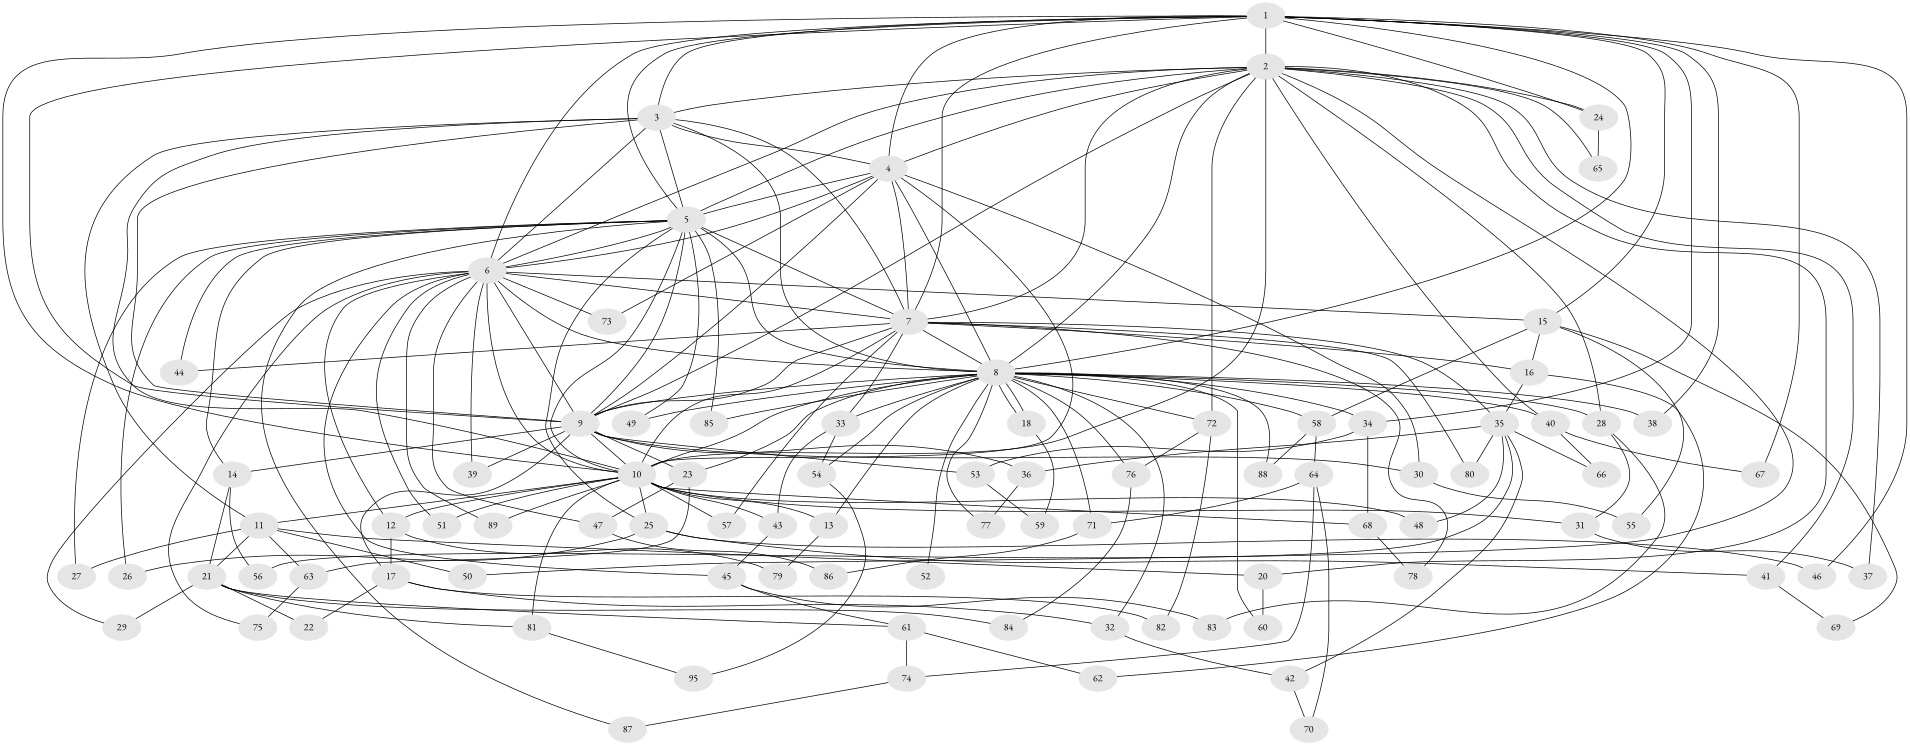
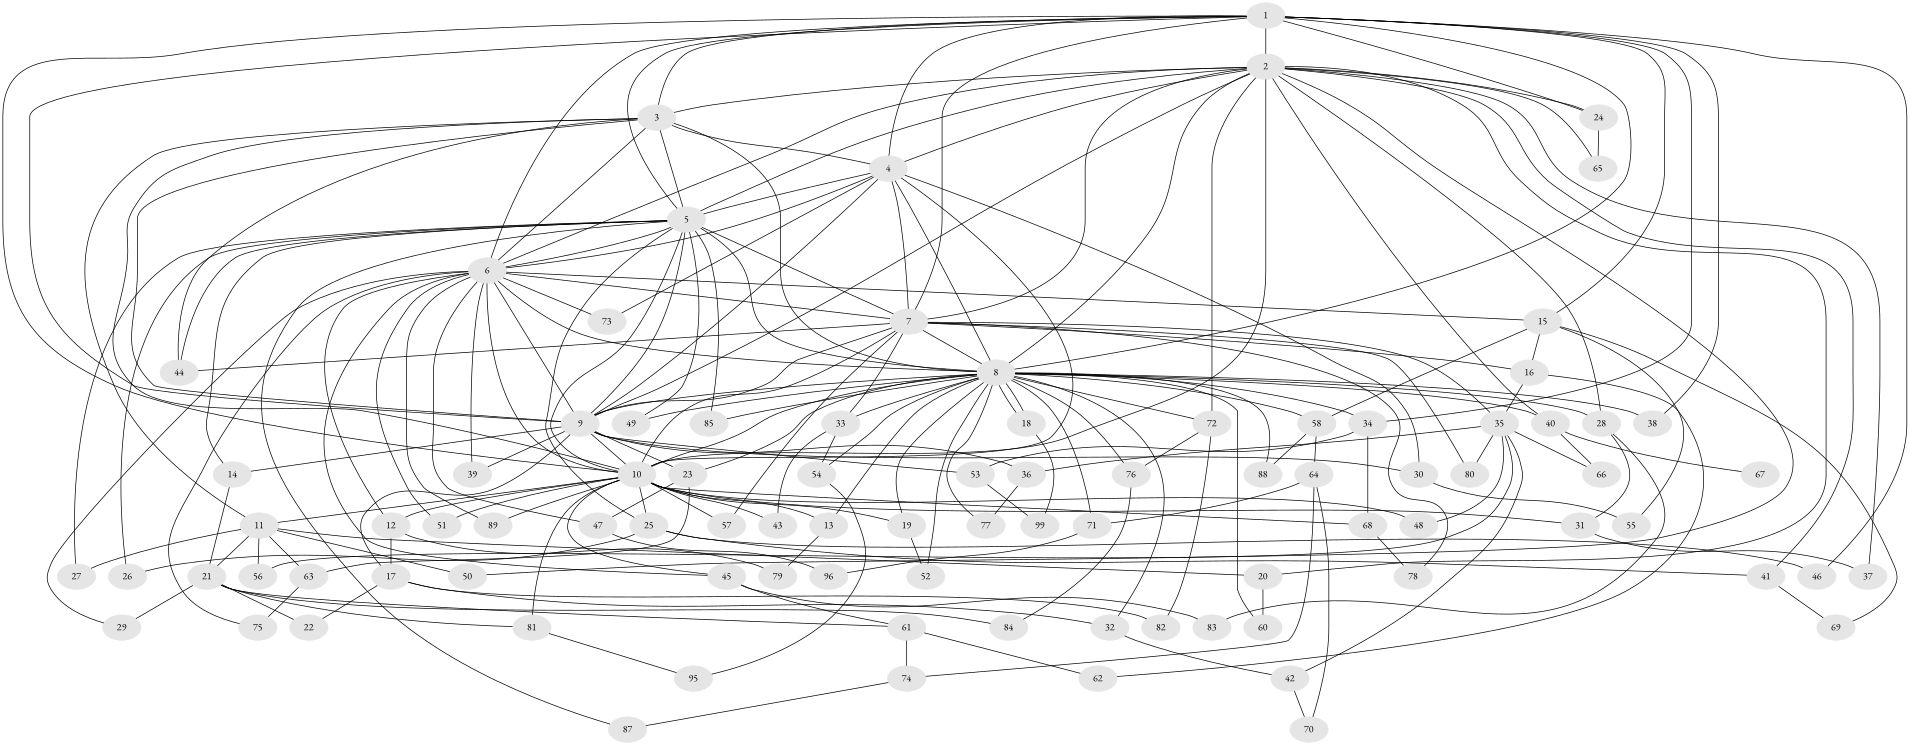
edge "1" -- "67": removed
edge "3" -- "7": now "3" -- "44"
edge "14" -- "56": now "11" -- "56"
node "19": added
node "59": label "59" -> "99"
edge "43" -- "45": now "10" -- "45"
node "86": label "86" -> "96"
